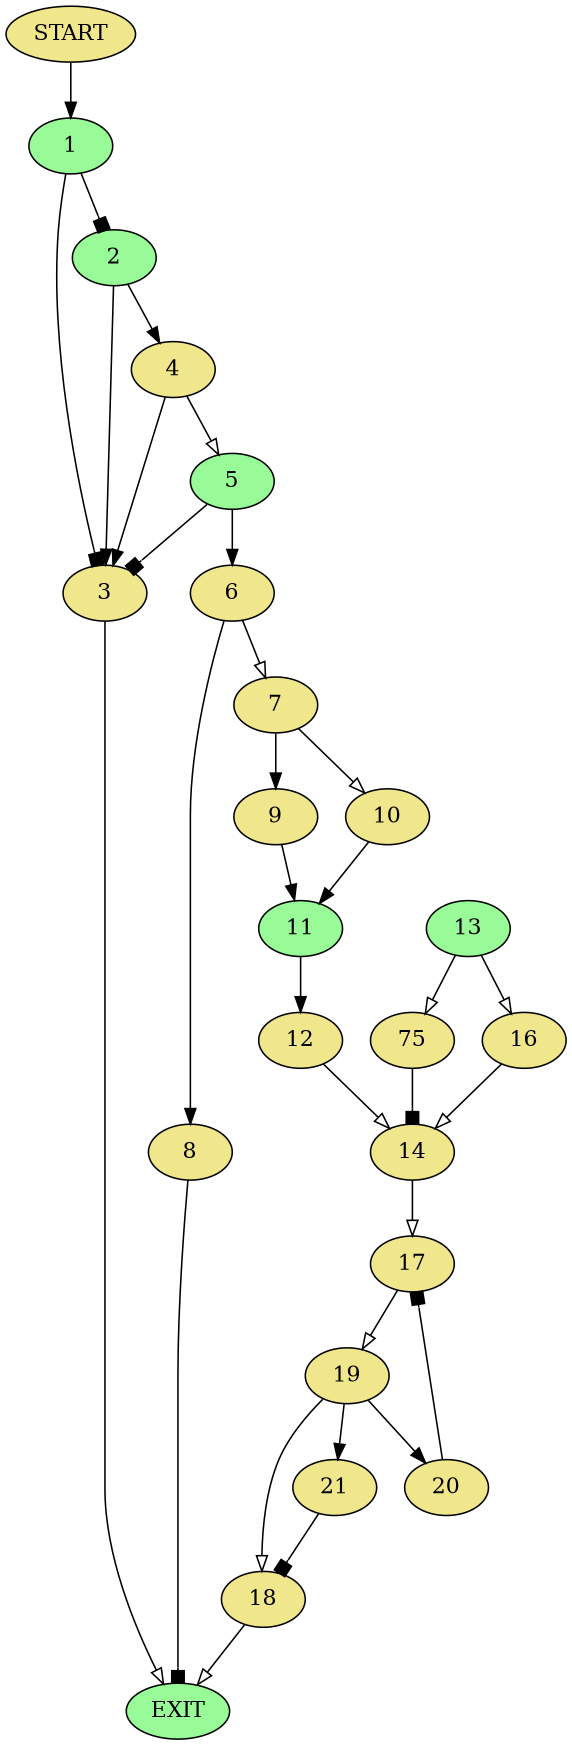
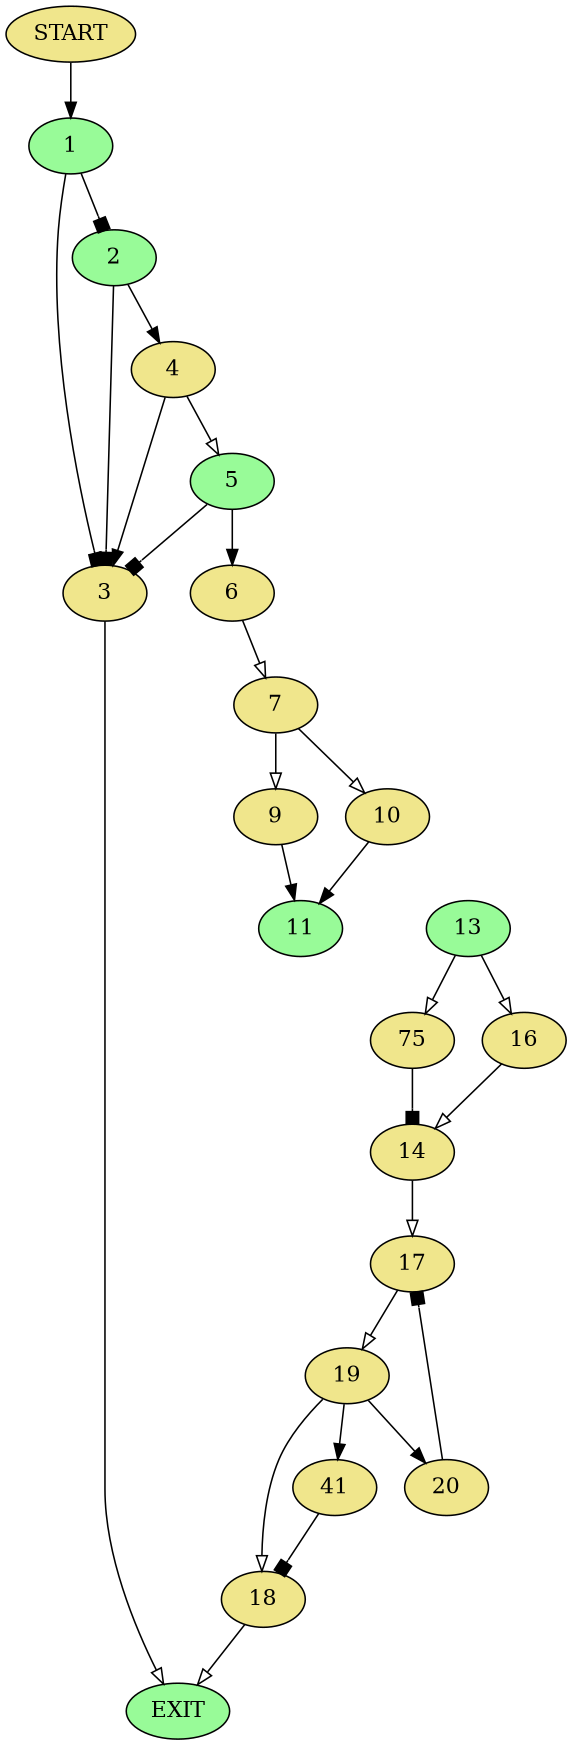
edge "2" -> "3": arrowhead normal -> box
edge "7" -> "9": arrowhead normal -> onormal
node "12": removed
node "8": removed
node "21": label "21" -> "41"
